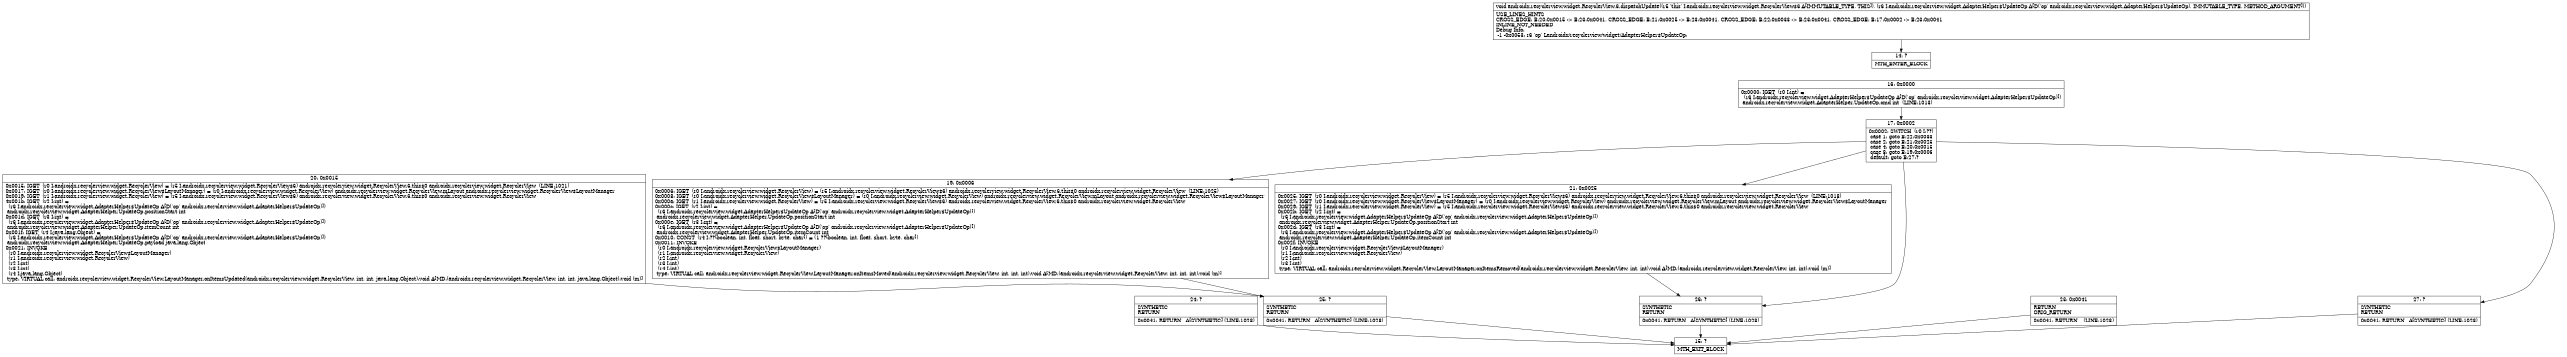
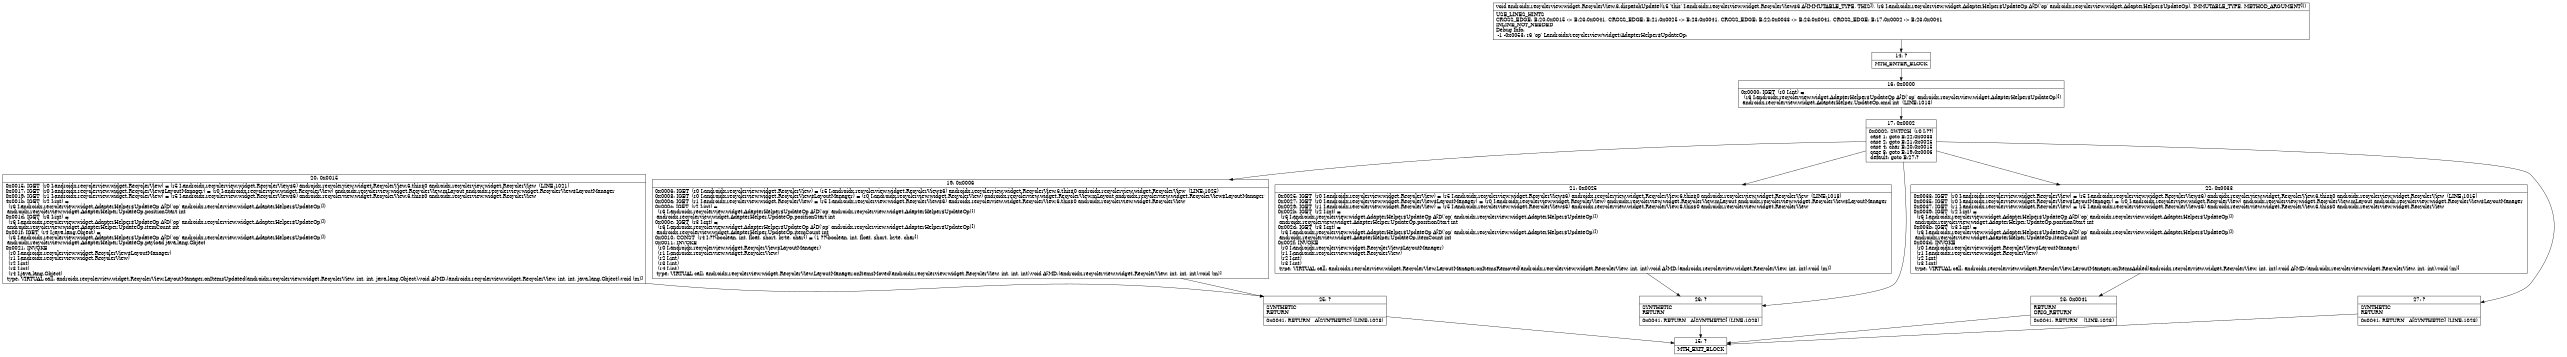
edge "14: ?" -> "16: 0x0000": added
node "17: 0x0002": text "case 4: goto B:20:0x0015" -> "case 4: char B:20:0x0015"
node "22: 0x0033": added
node "24: ?": removed
